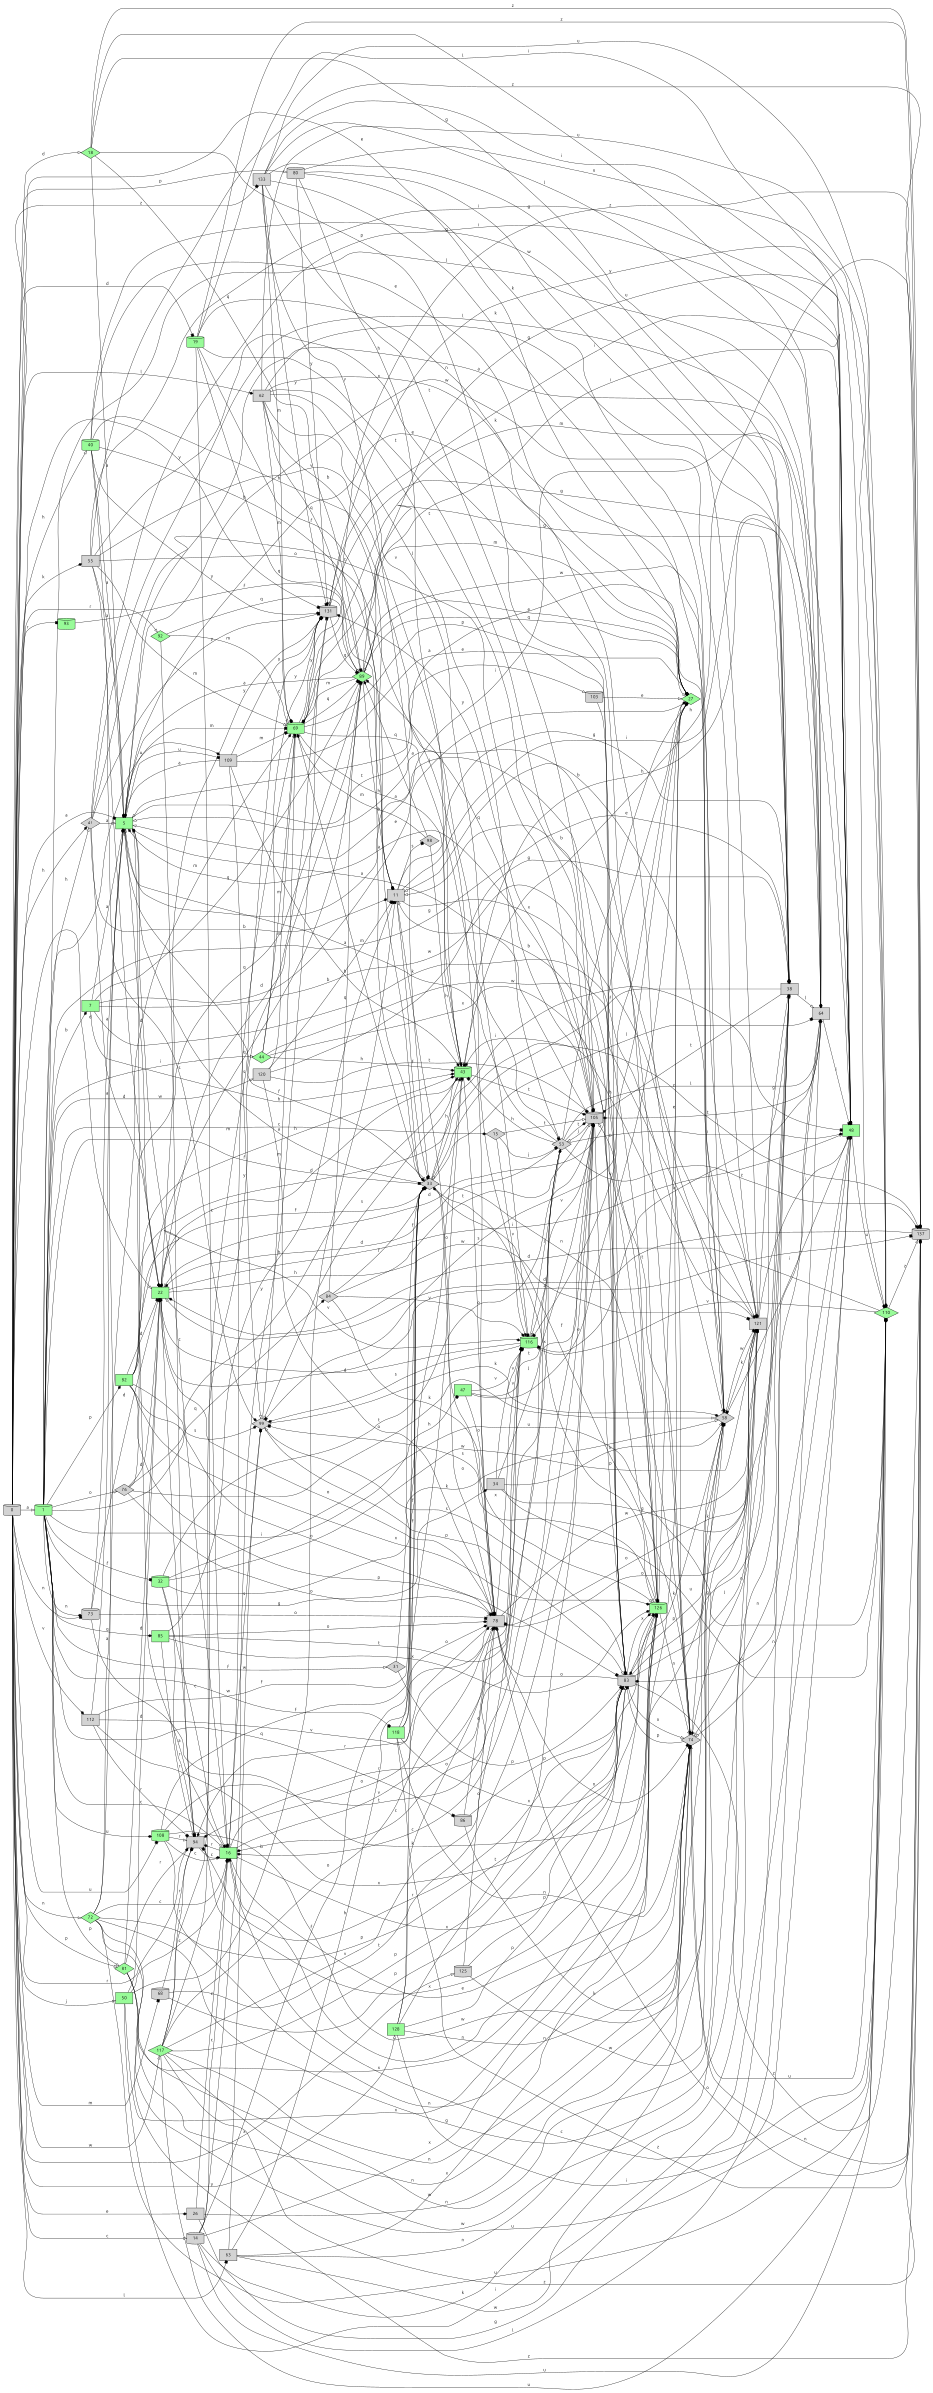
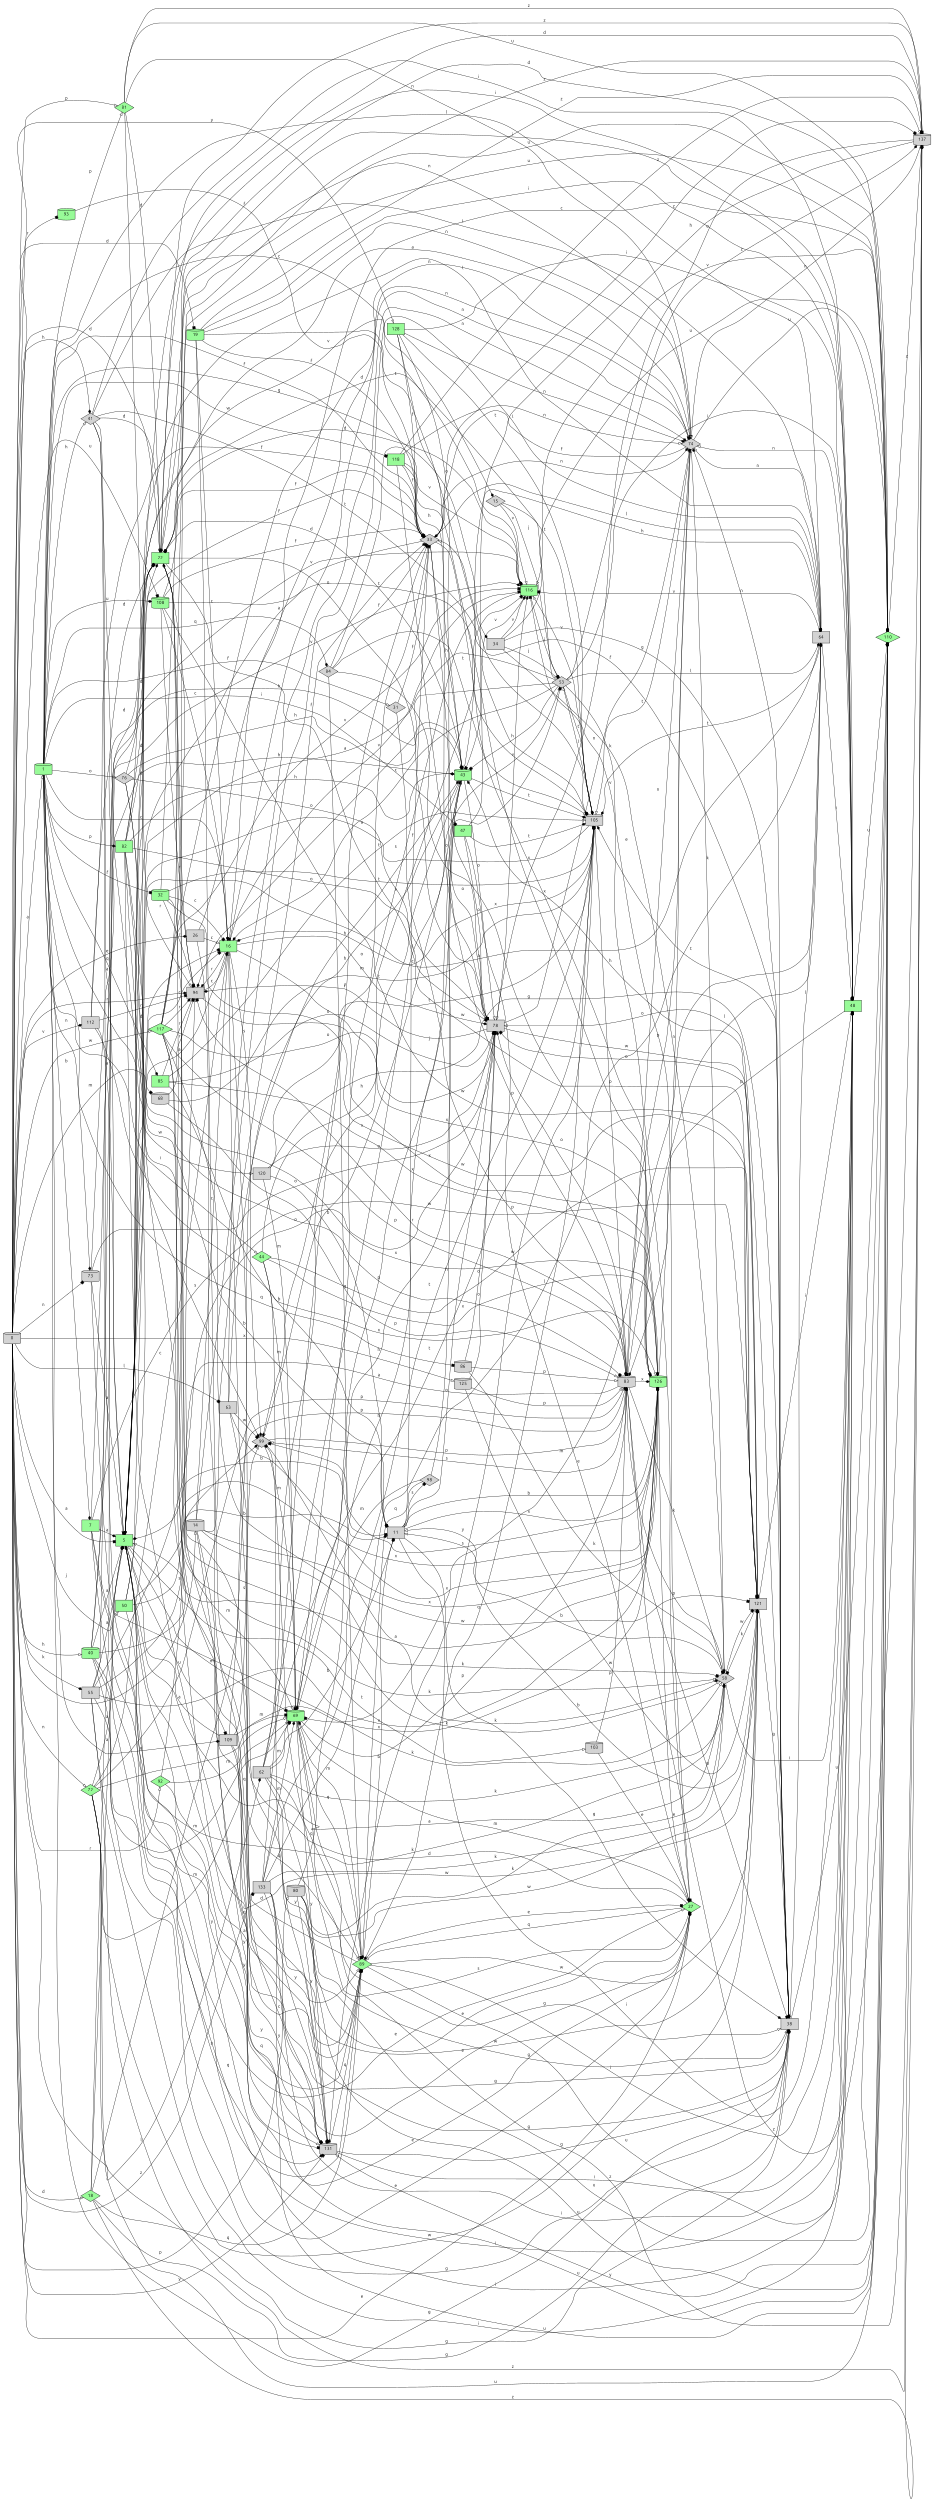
edge "38" -> "110": added, label "u"
